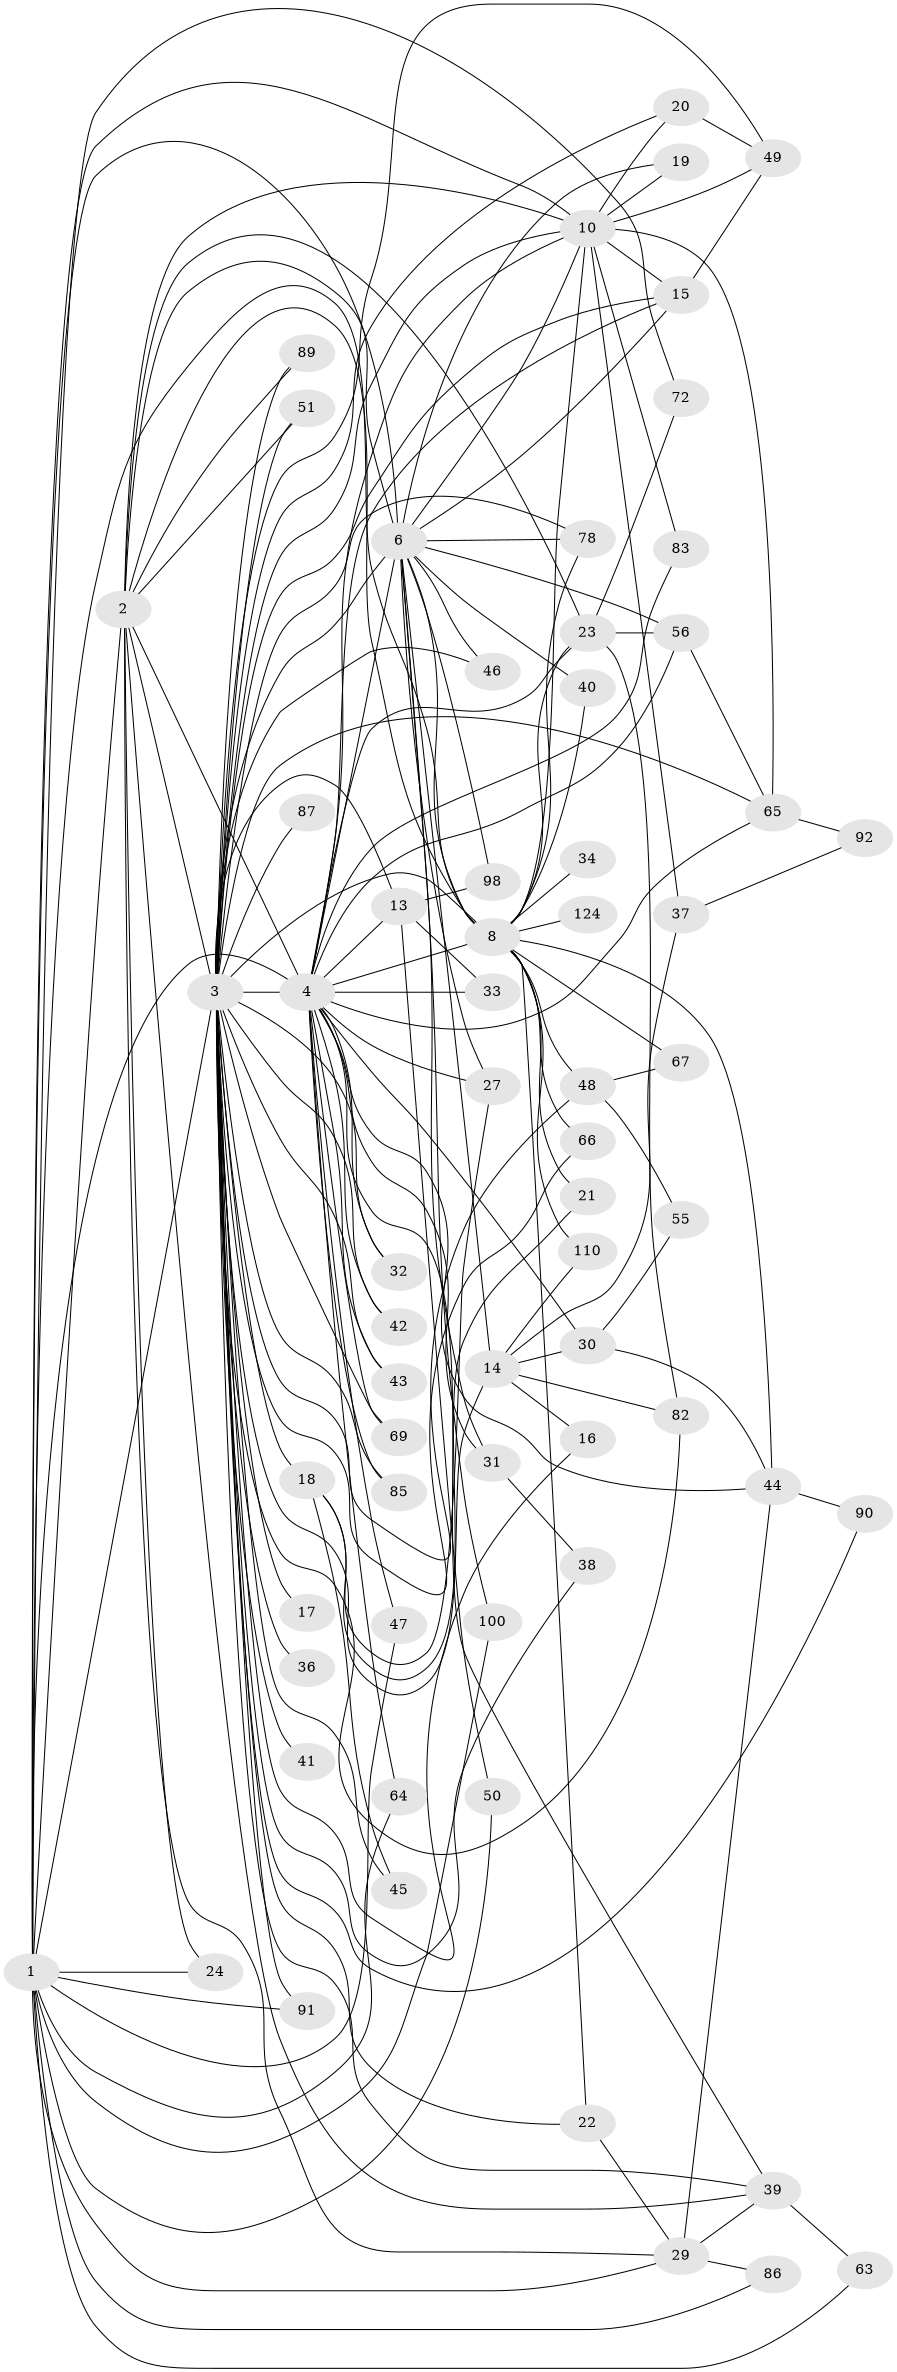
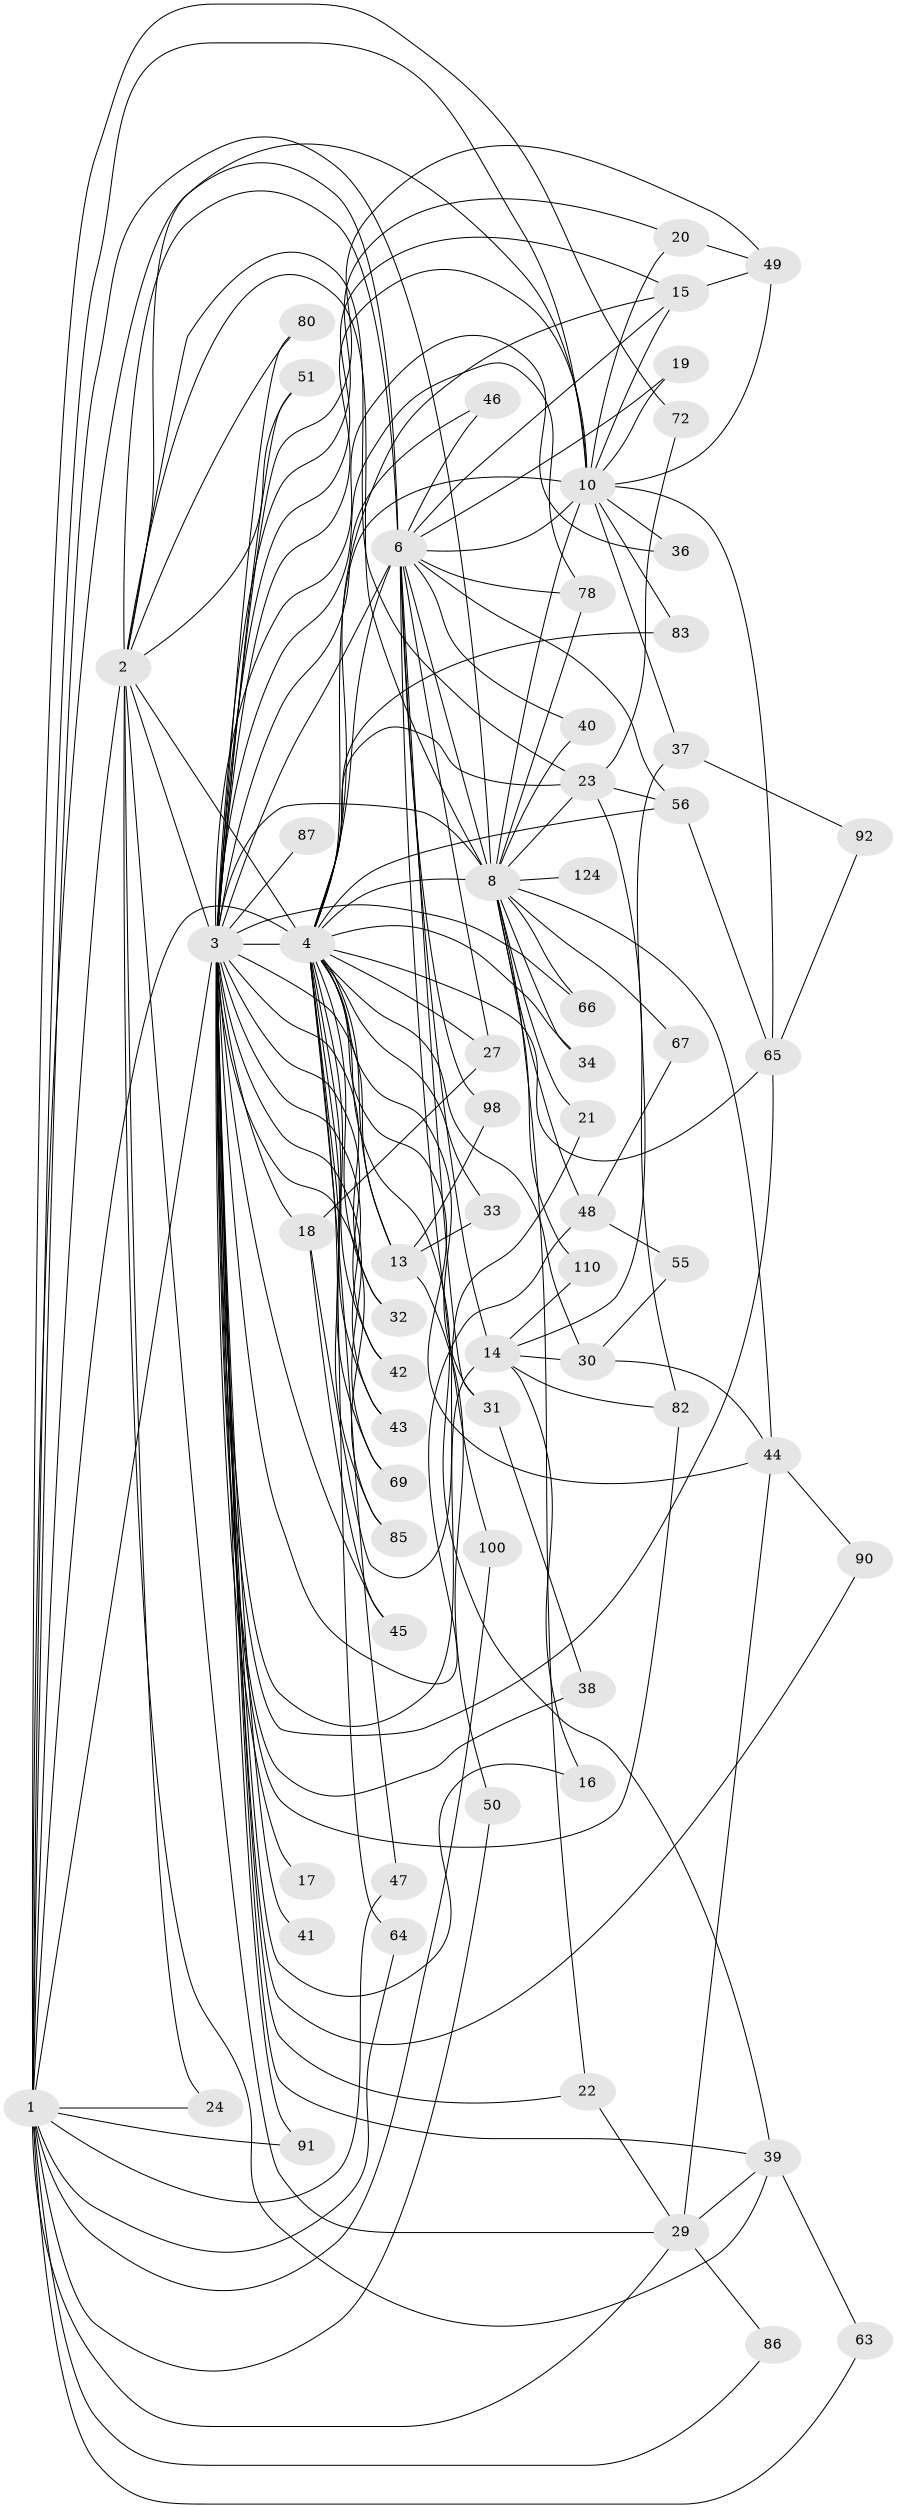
node "89": label "89" -> "80"
edge "10" -- "36": added
edge "4" -- "34": added
